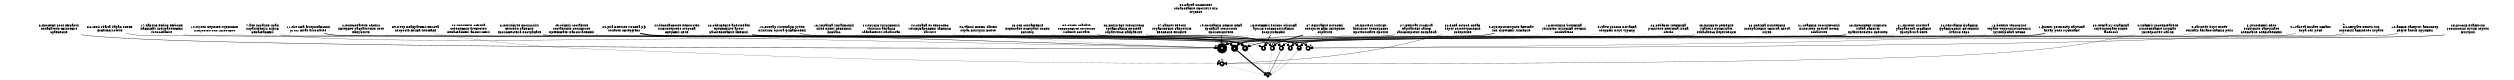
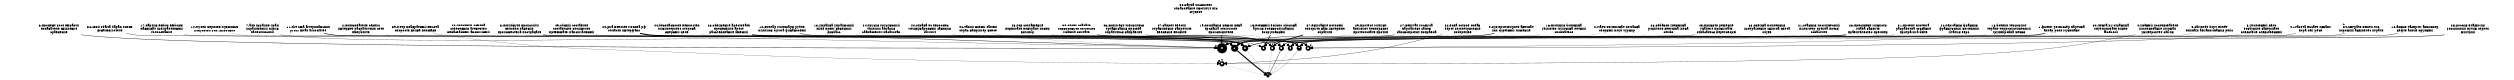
node "7:аль израиль ирак израильский сирия неназванный": label "7:аль израиль ирак израильский сирия неназванный" -> "7:аль израиль ирак израильский сирия палестинский"
node "42:такой новый самый образ дмитрий новое": label "42:такой новый самый образ дмитрий новое" -> "42:такой новый самый образ например новое"
node "0:матч россия команда сборный клуб турнир": label "0:матч россия команда сборный клуб турнир" -> "0:матч чемпионат команда сборный клуб турнир"
